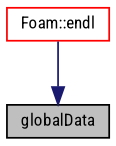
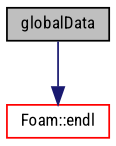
edge "Foam::endl" -> "globalData": reversed
